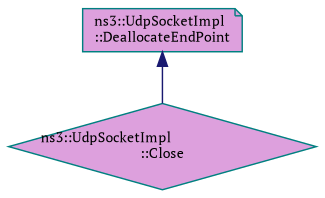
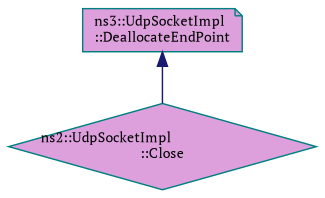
node "ns3::UdpSocketImpl ::Close": label "ns3::UdpSocketImpl ::Close" -> "ns2::UdpSocketImpl ::Close"
